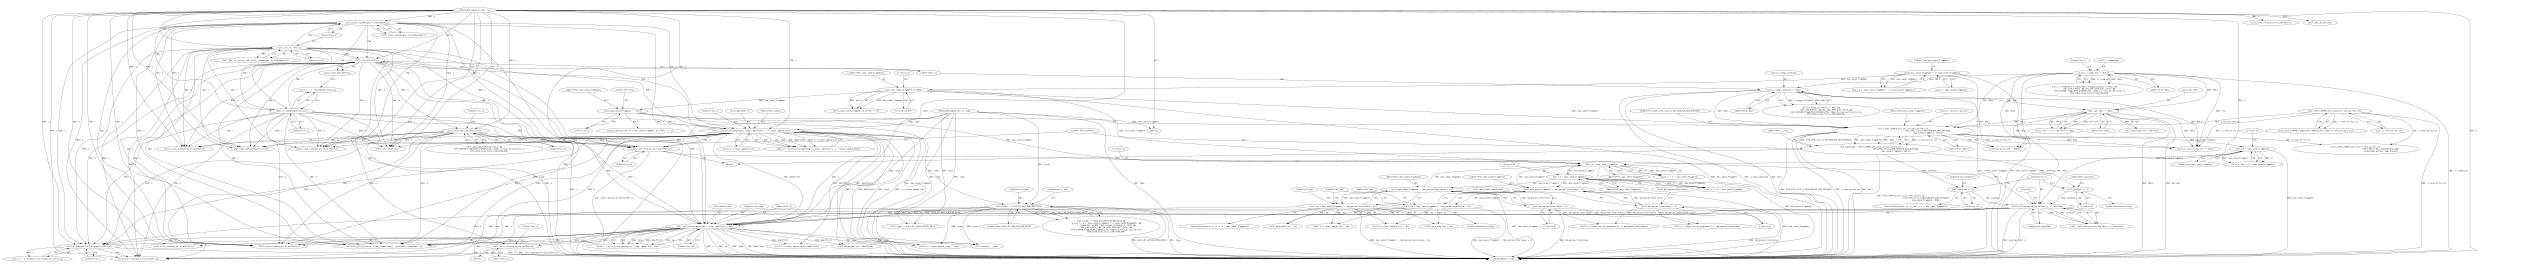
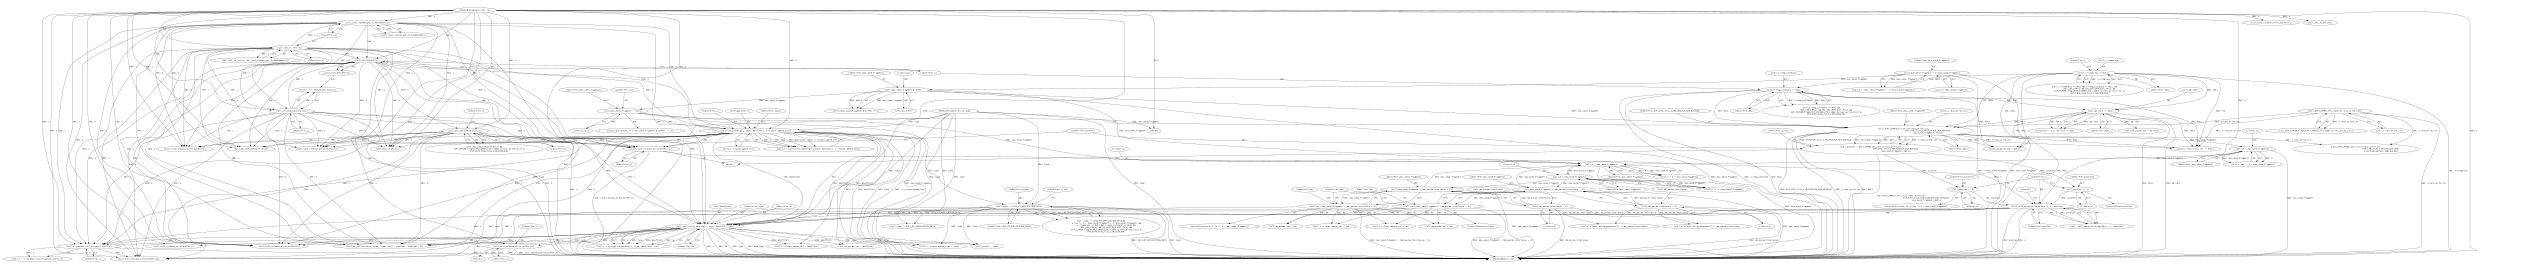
edge "(Call,i = s->method->ssl_dispatch_alert(s))" -> "(Call,s->method->ssl_dispatch_alert(s))": removed, label "CFG:"
